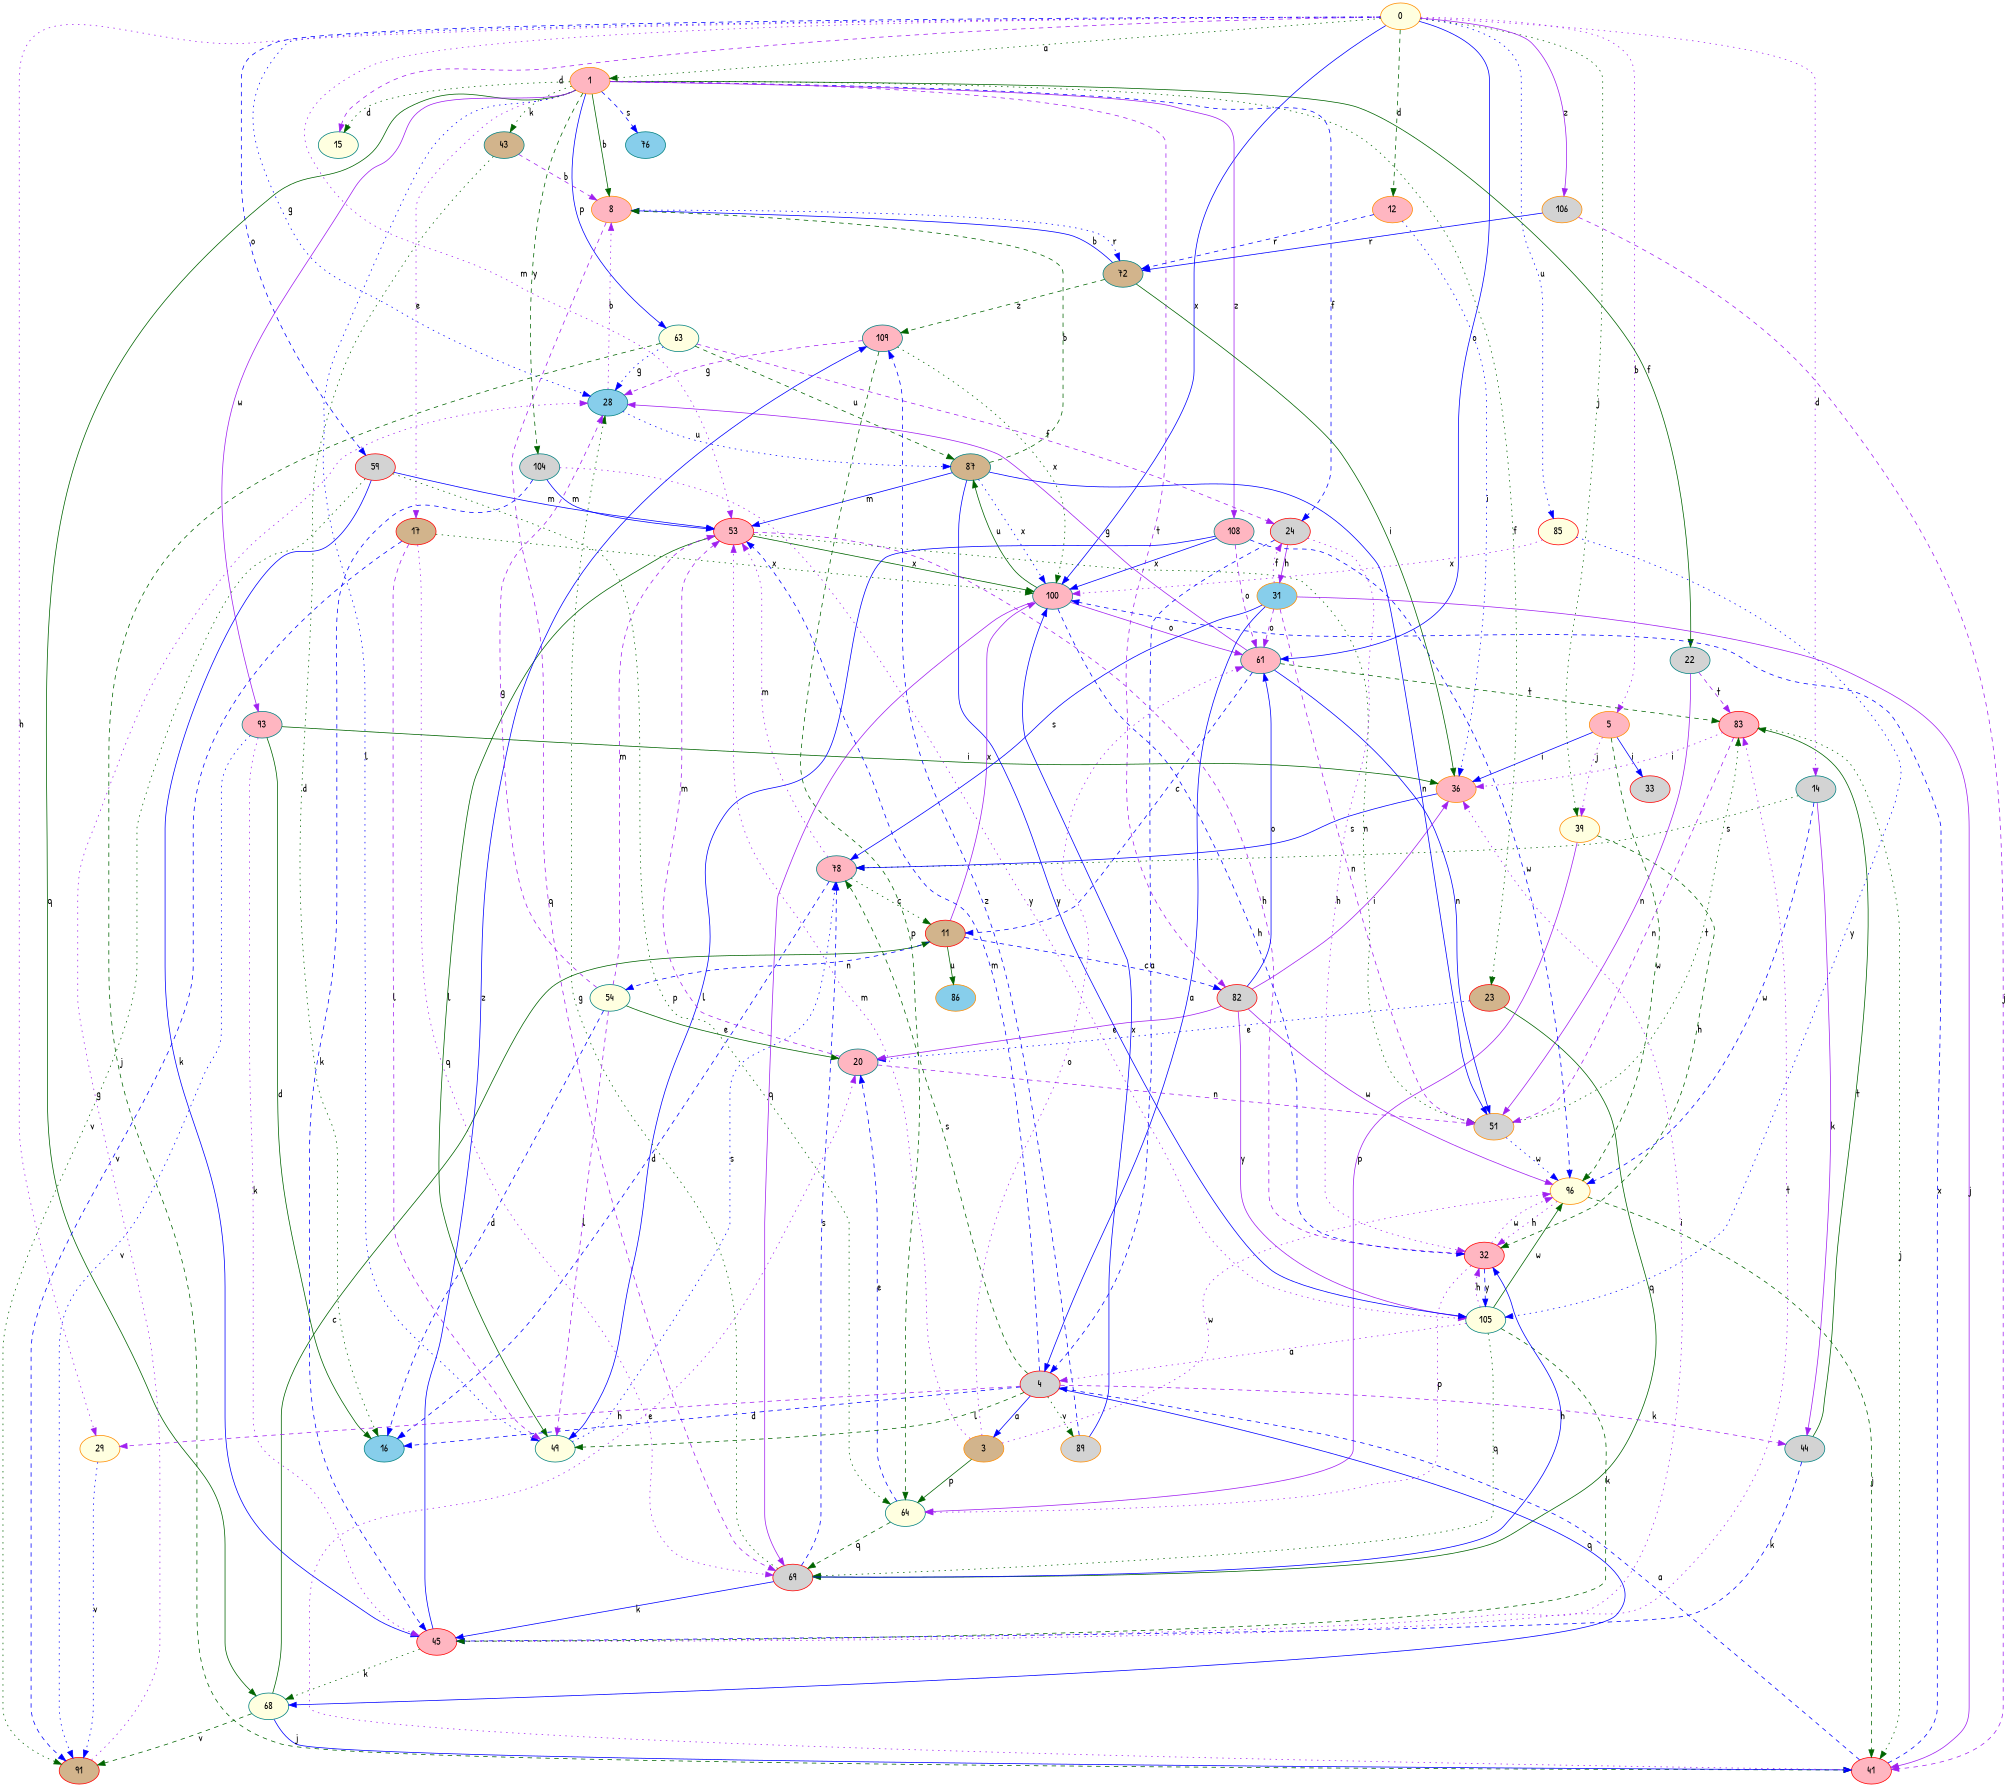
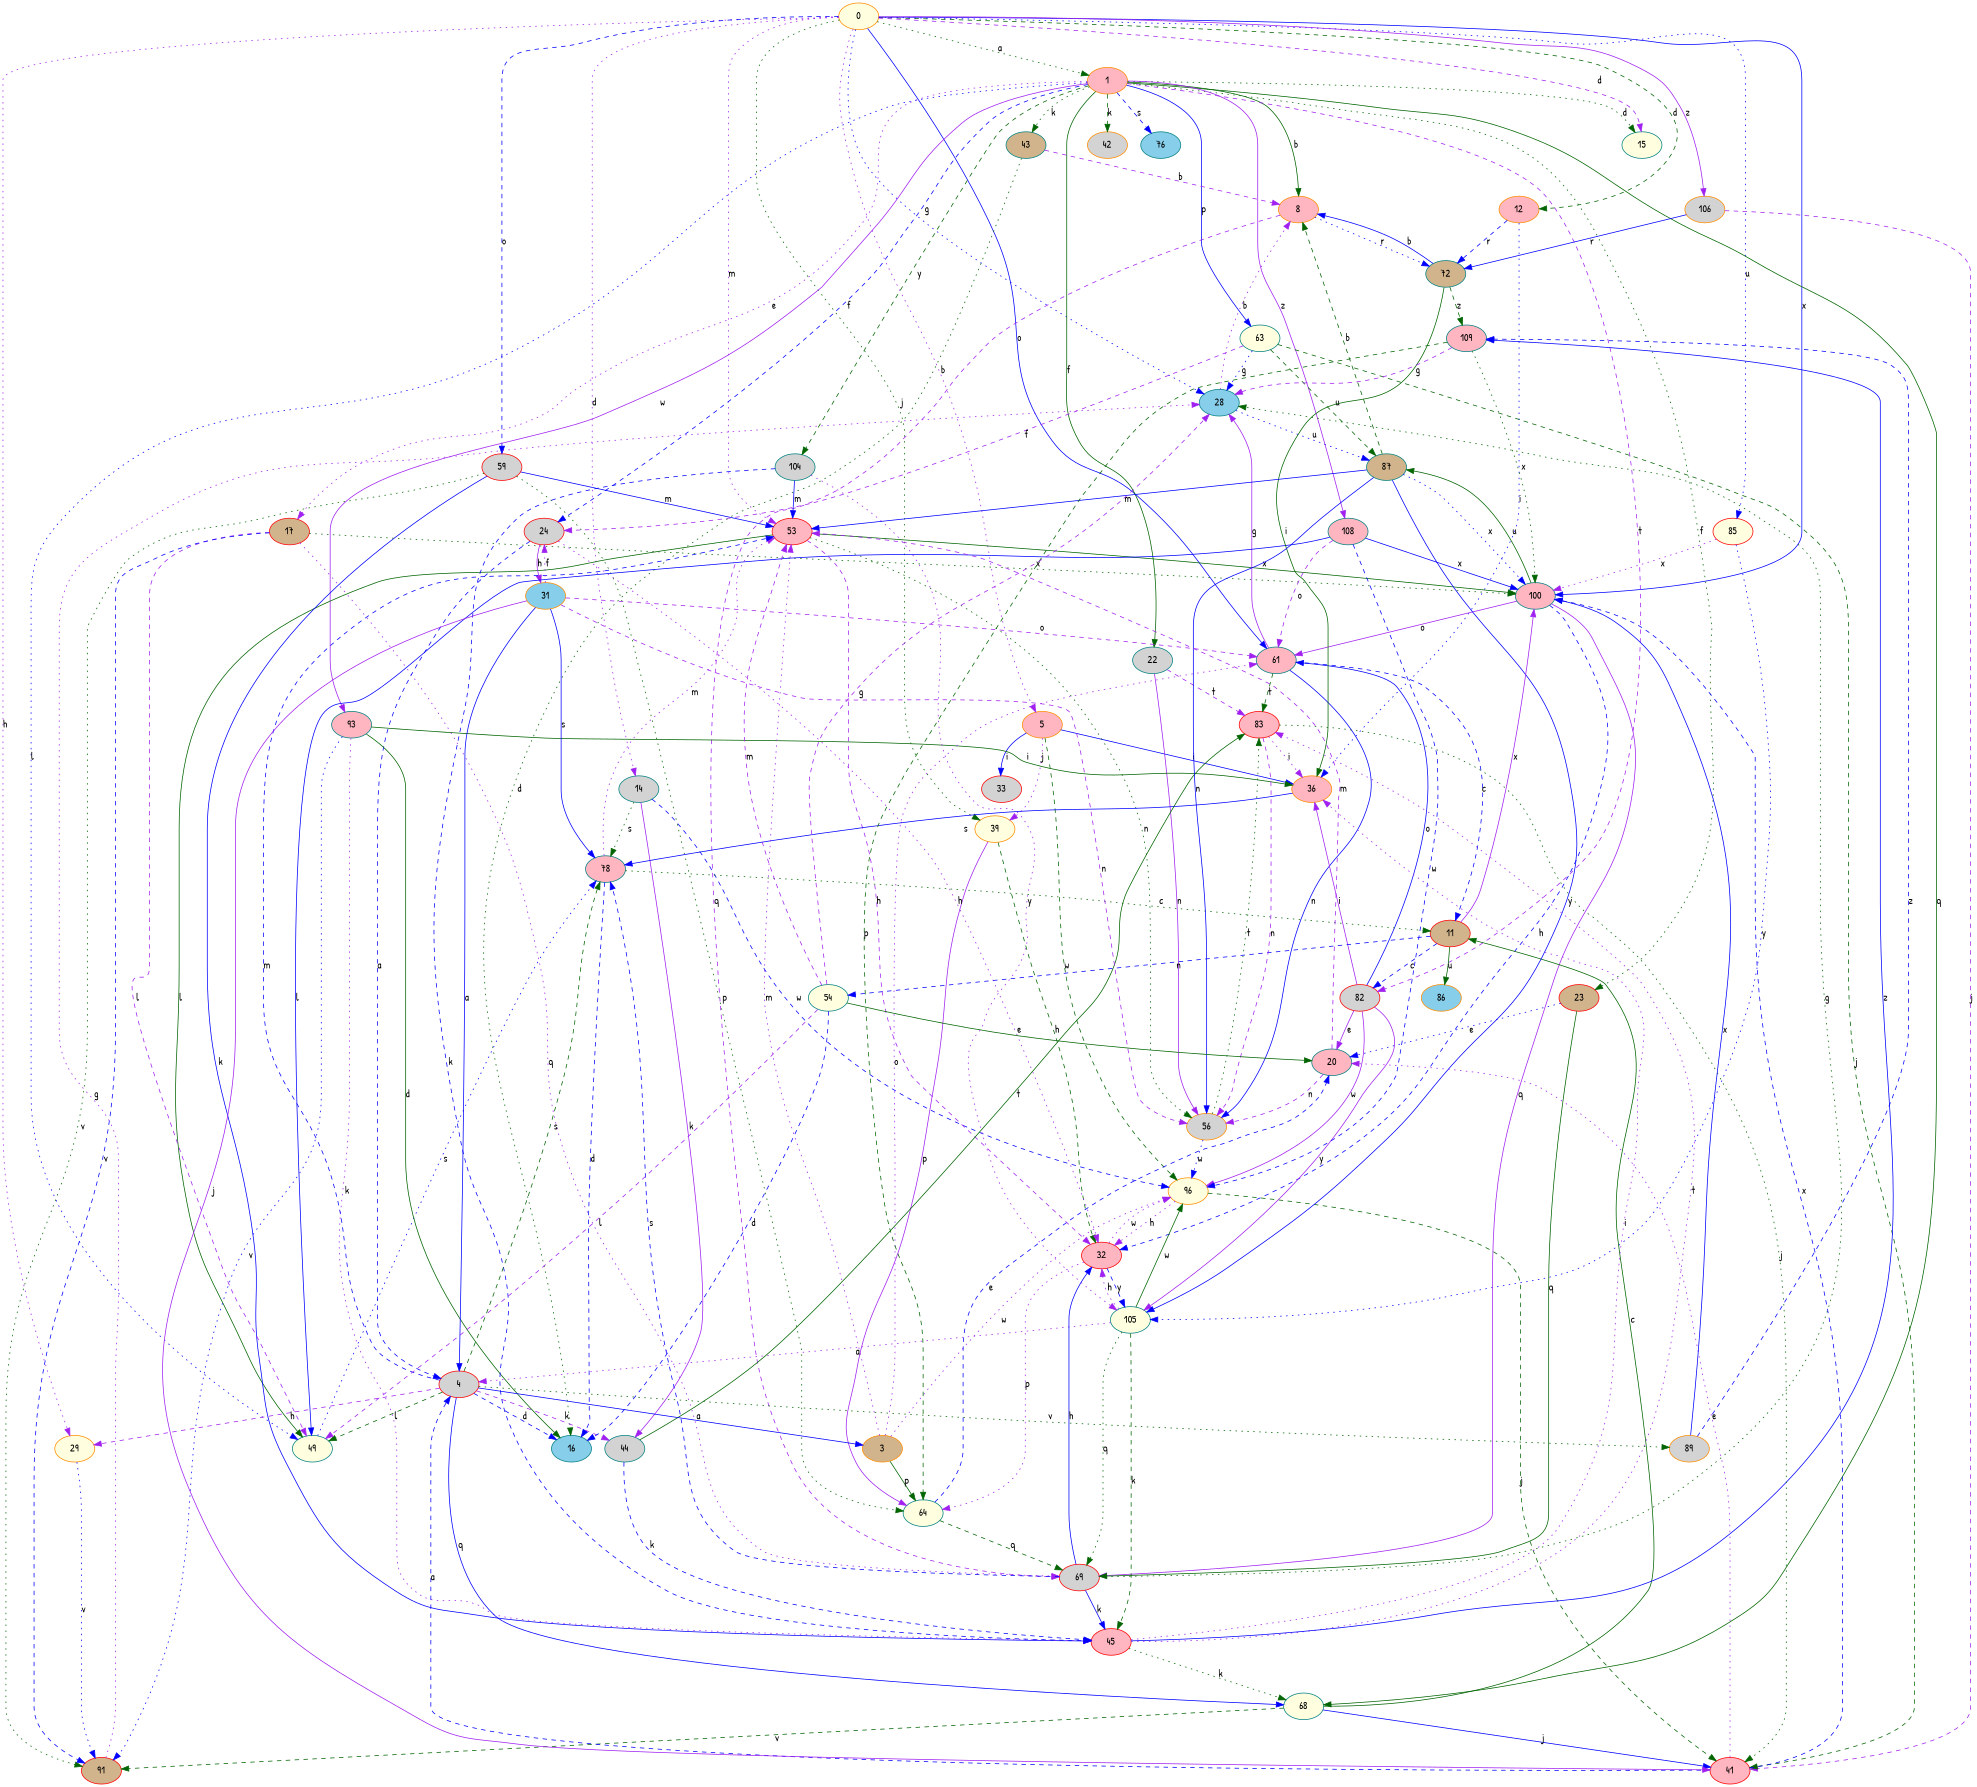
node "42": added
node "51": label "51" -> "56"
